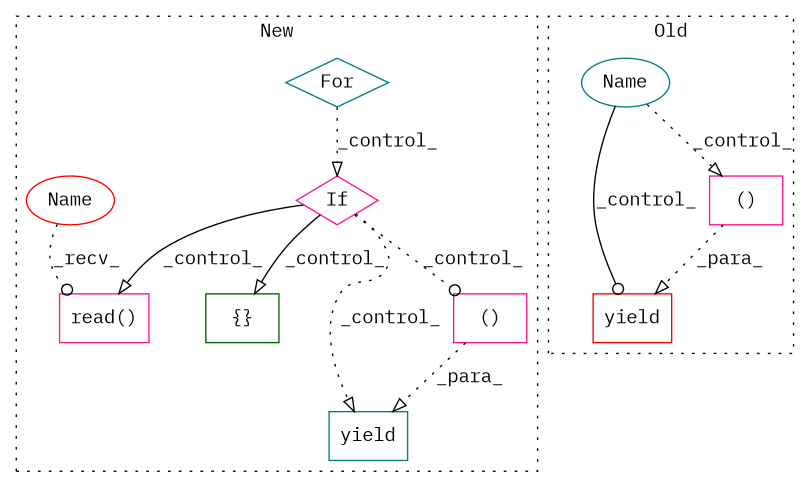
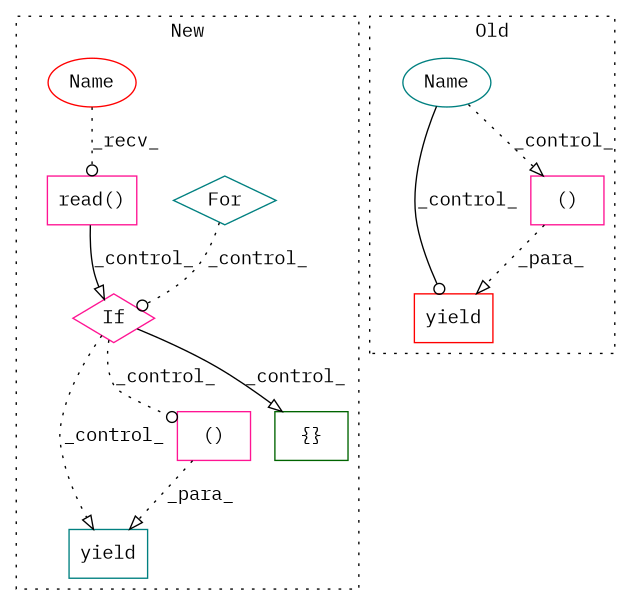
edge "For" -> "If": arrowhead onormal -> odot
edge "If" -> "read()": reversed
